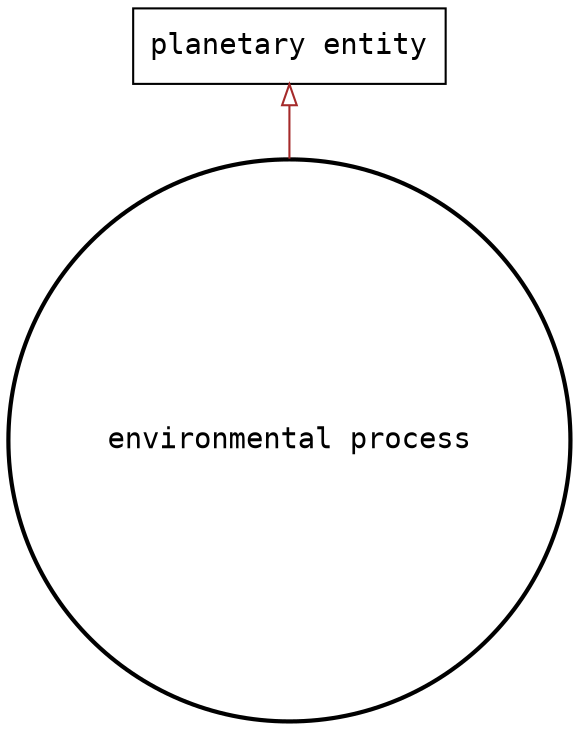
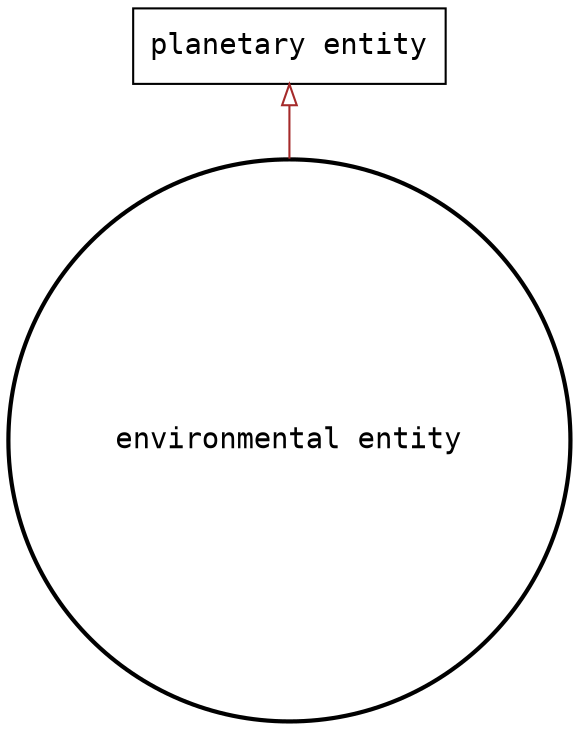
node "environmental process": label "environmental process" -> "environmental entity"
